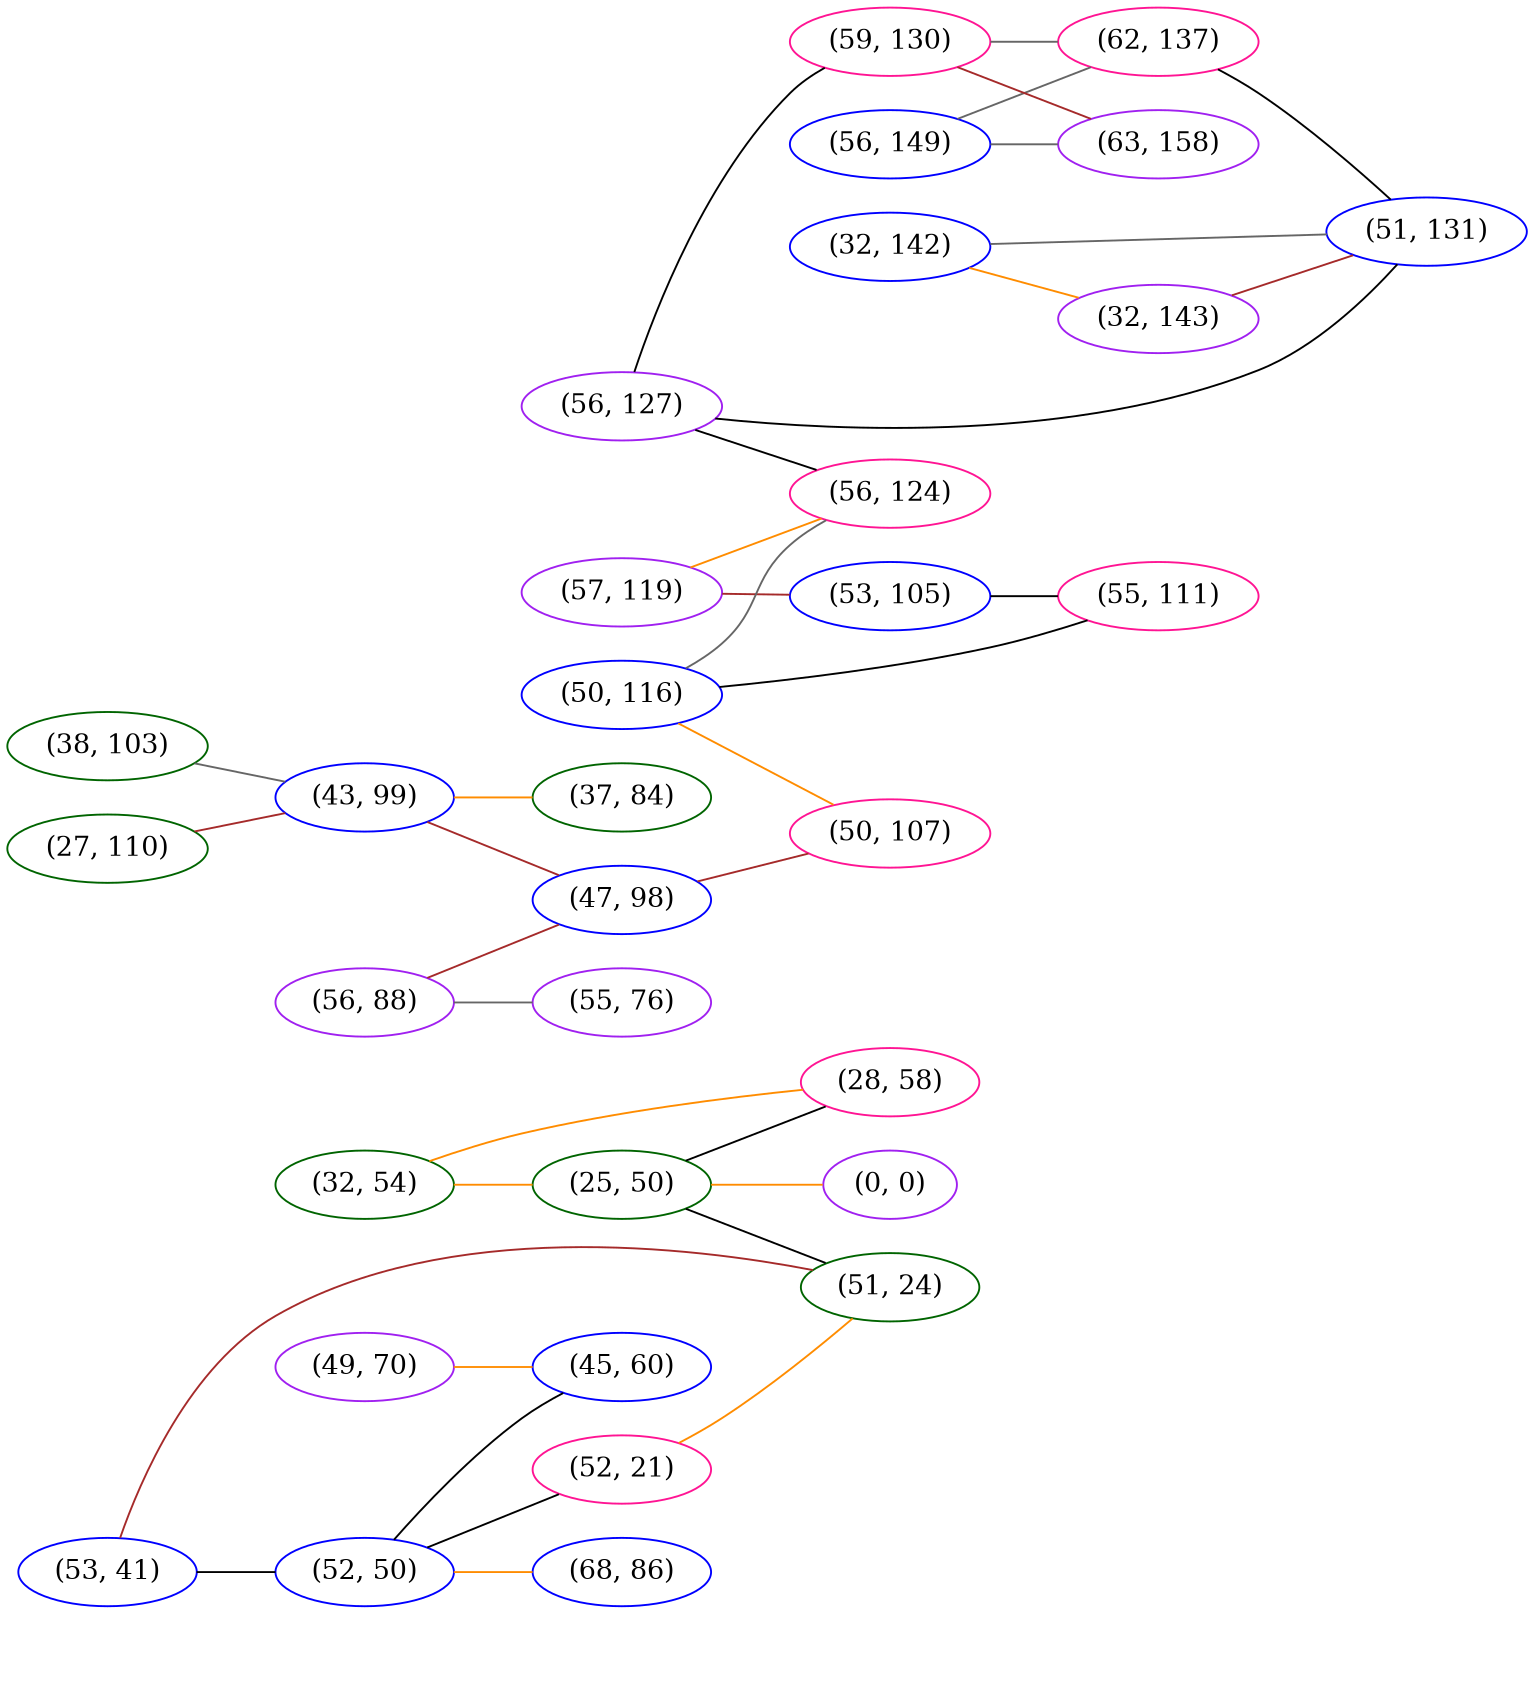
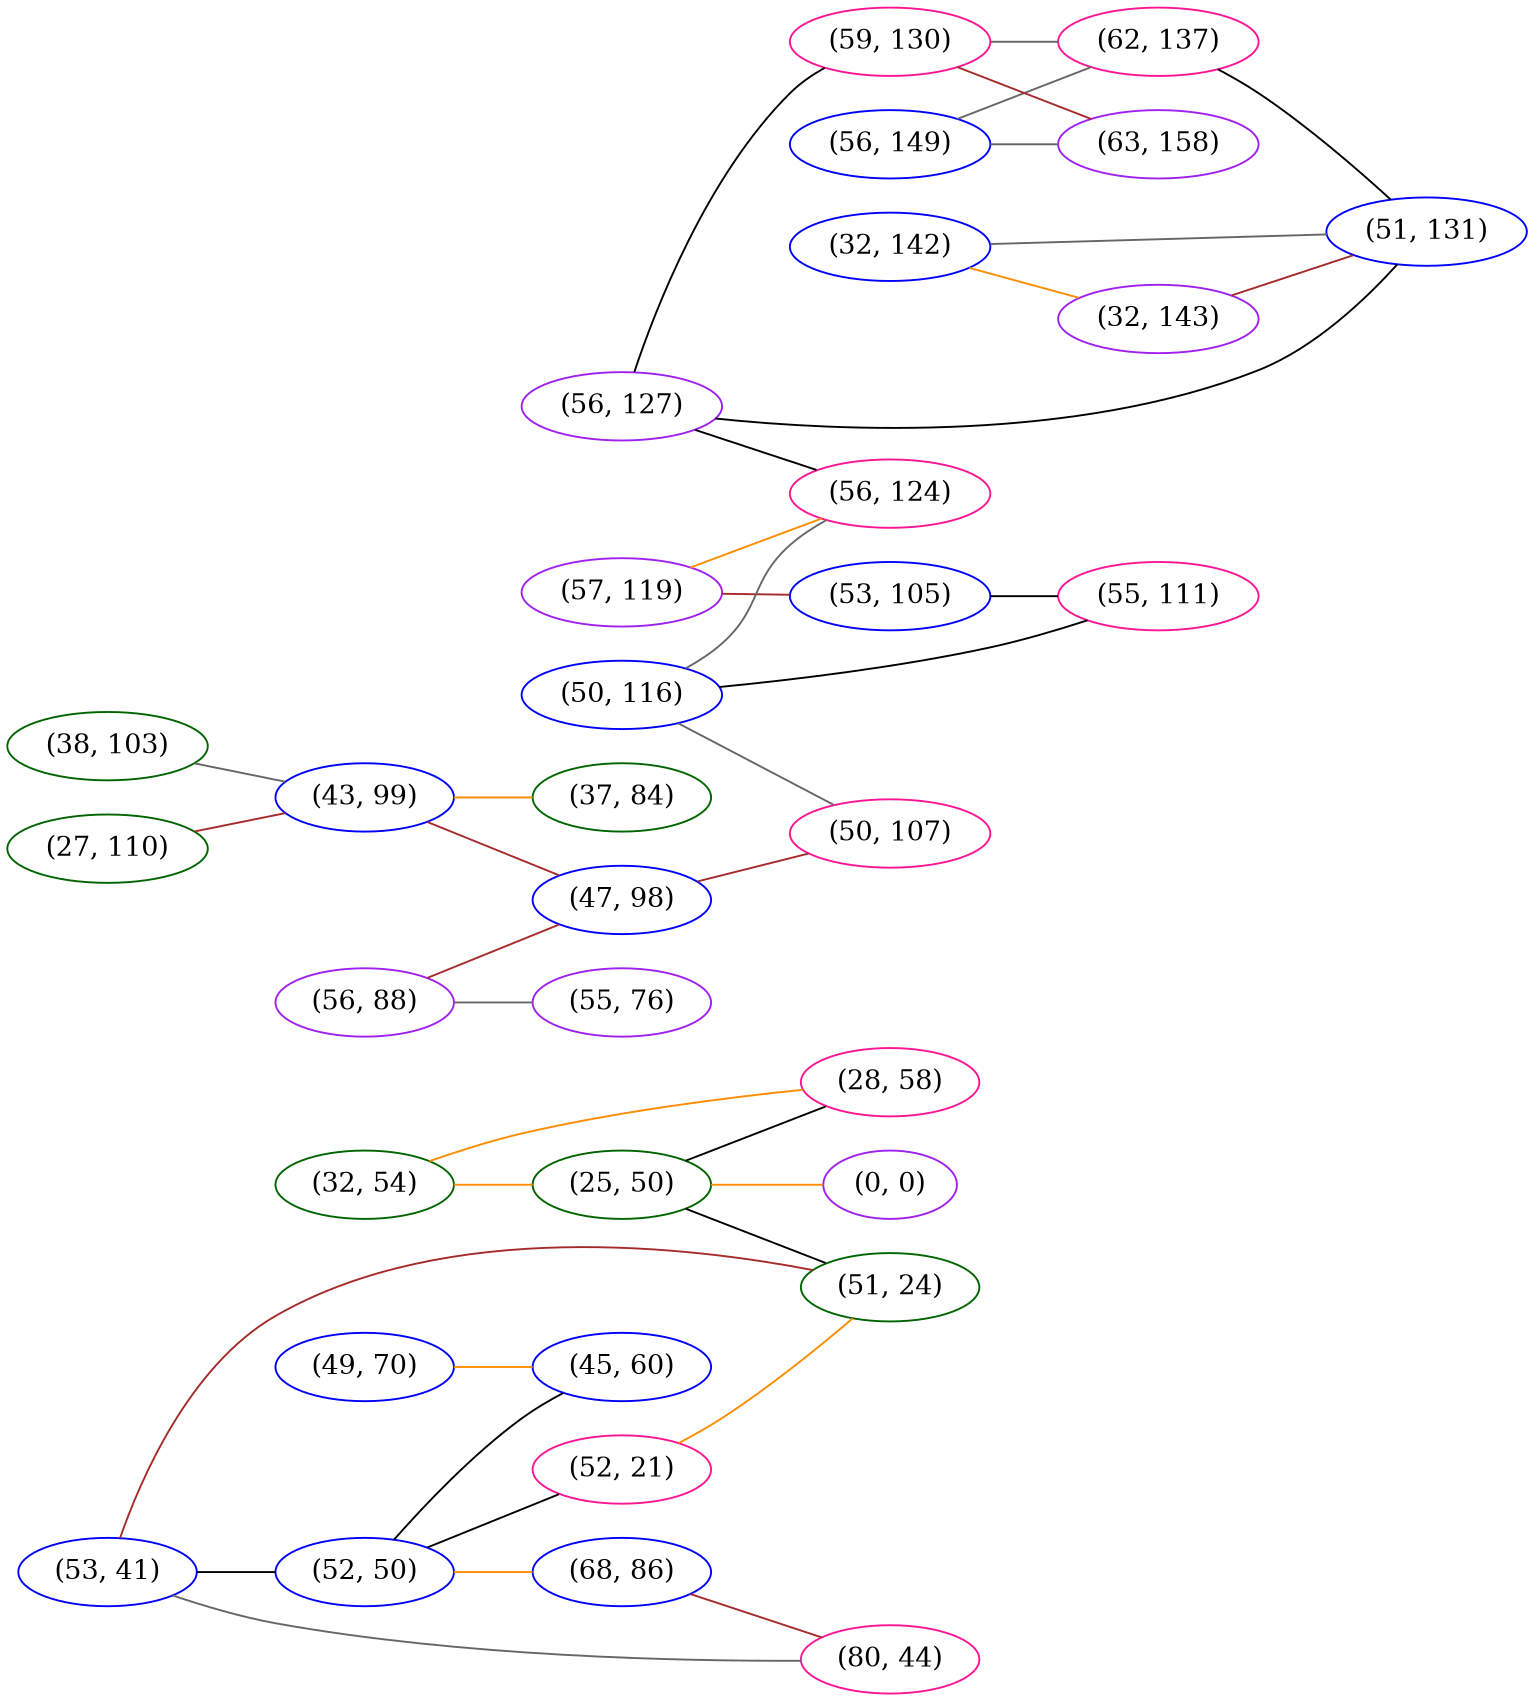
edge "(50, 116)" -- "(50, 107)": color darkorange -> gray40
node "(49, 70)": color purple -> blue
node "(80, 44)": added
